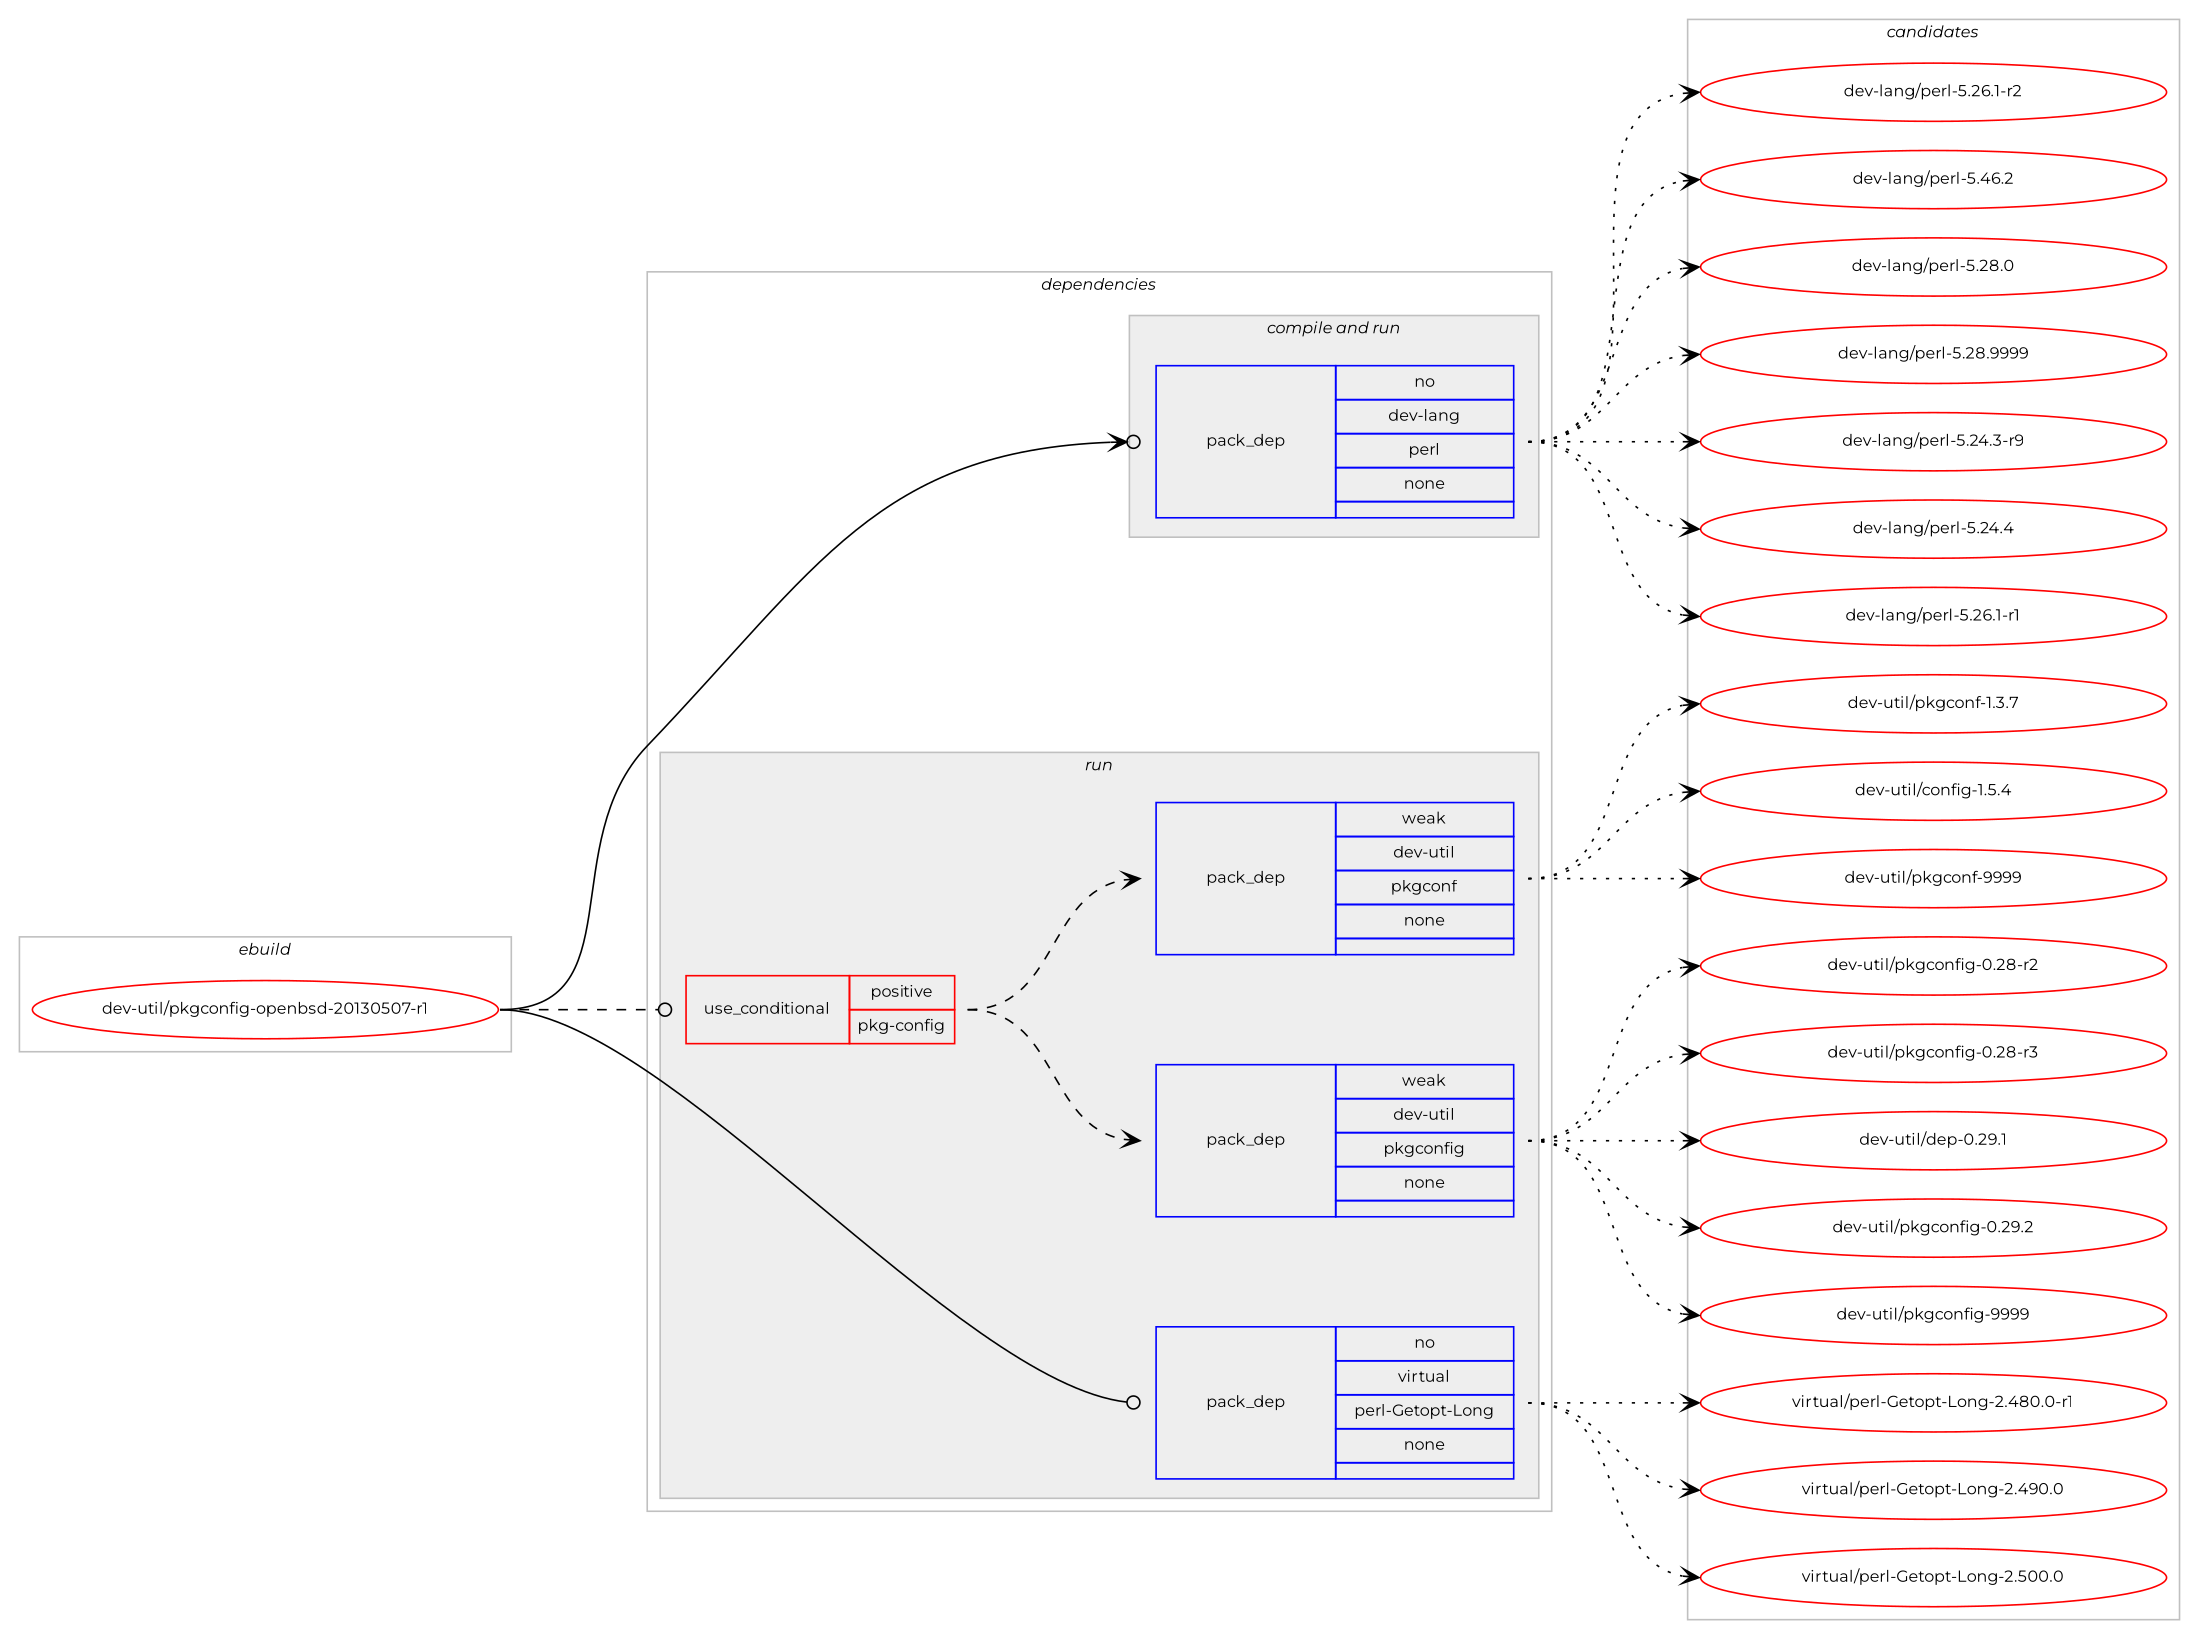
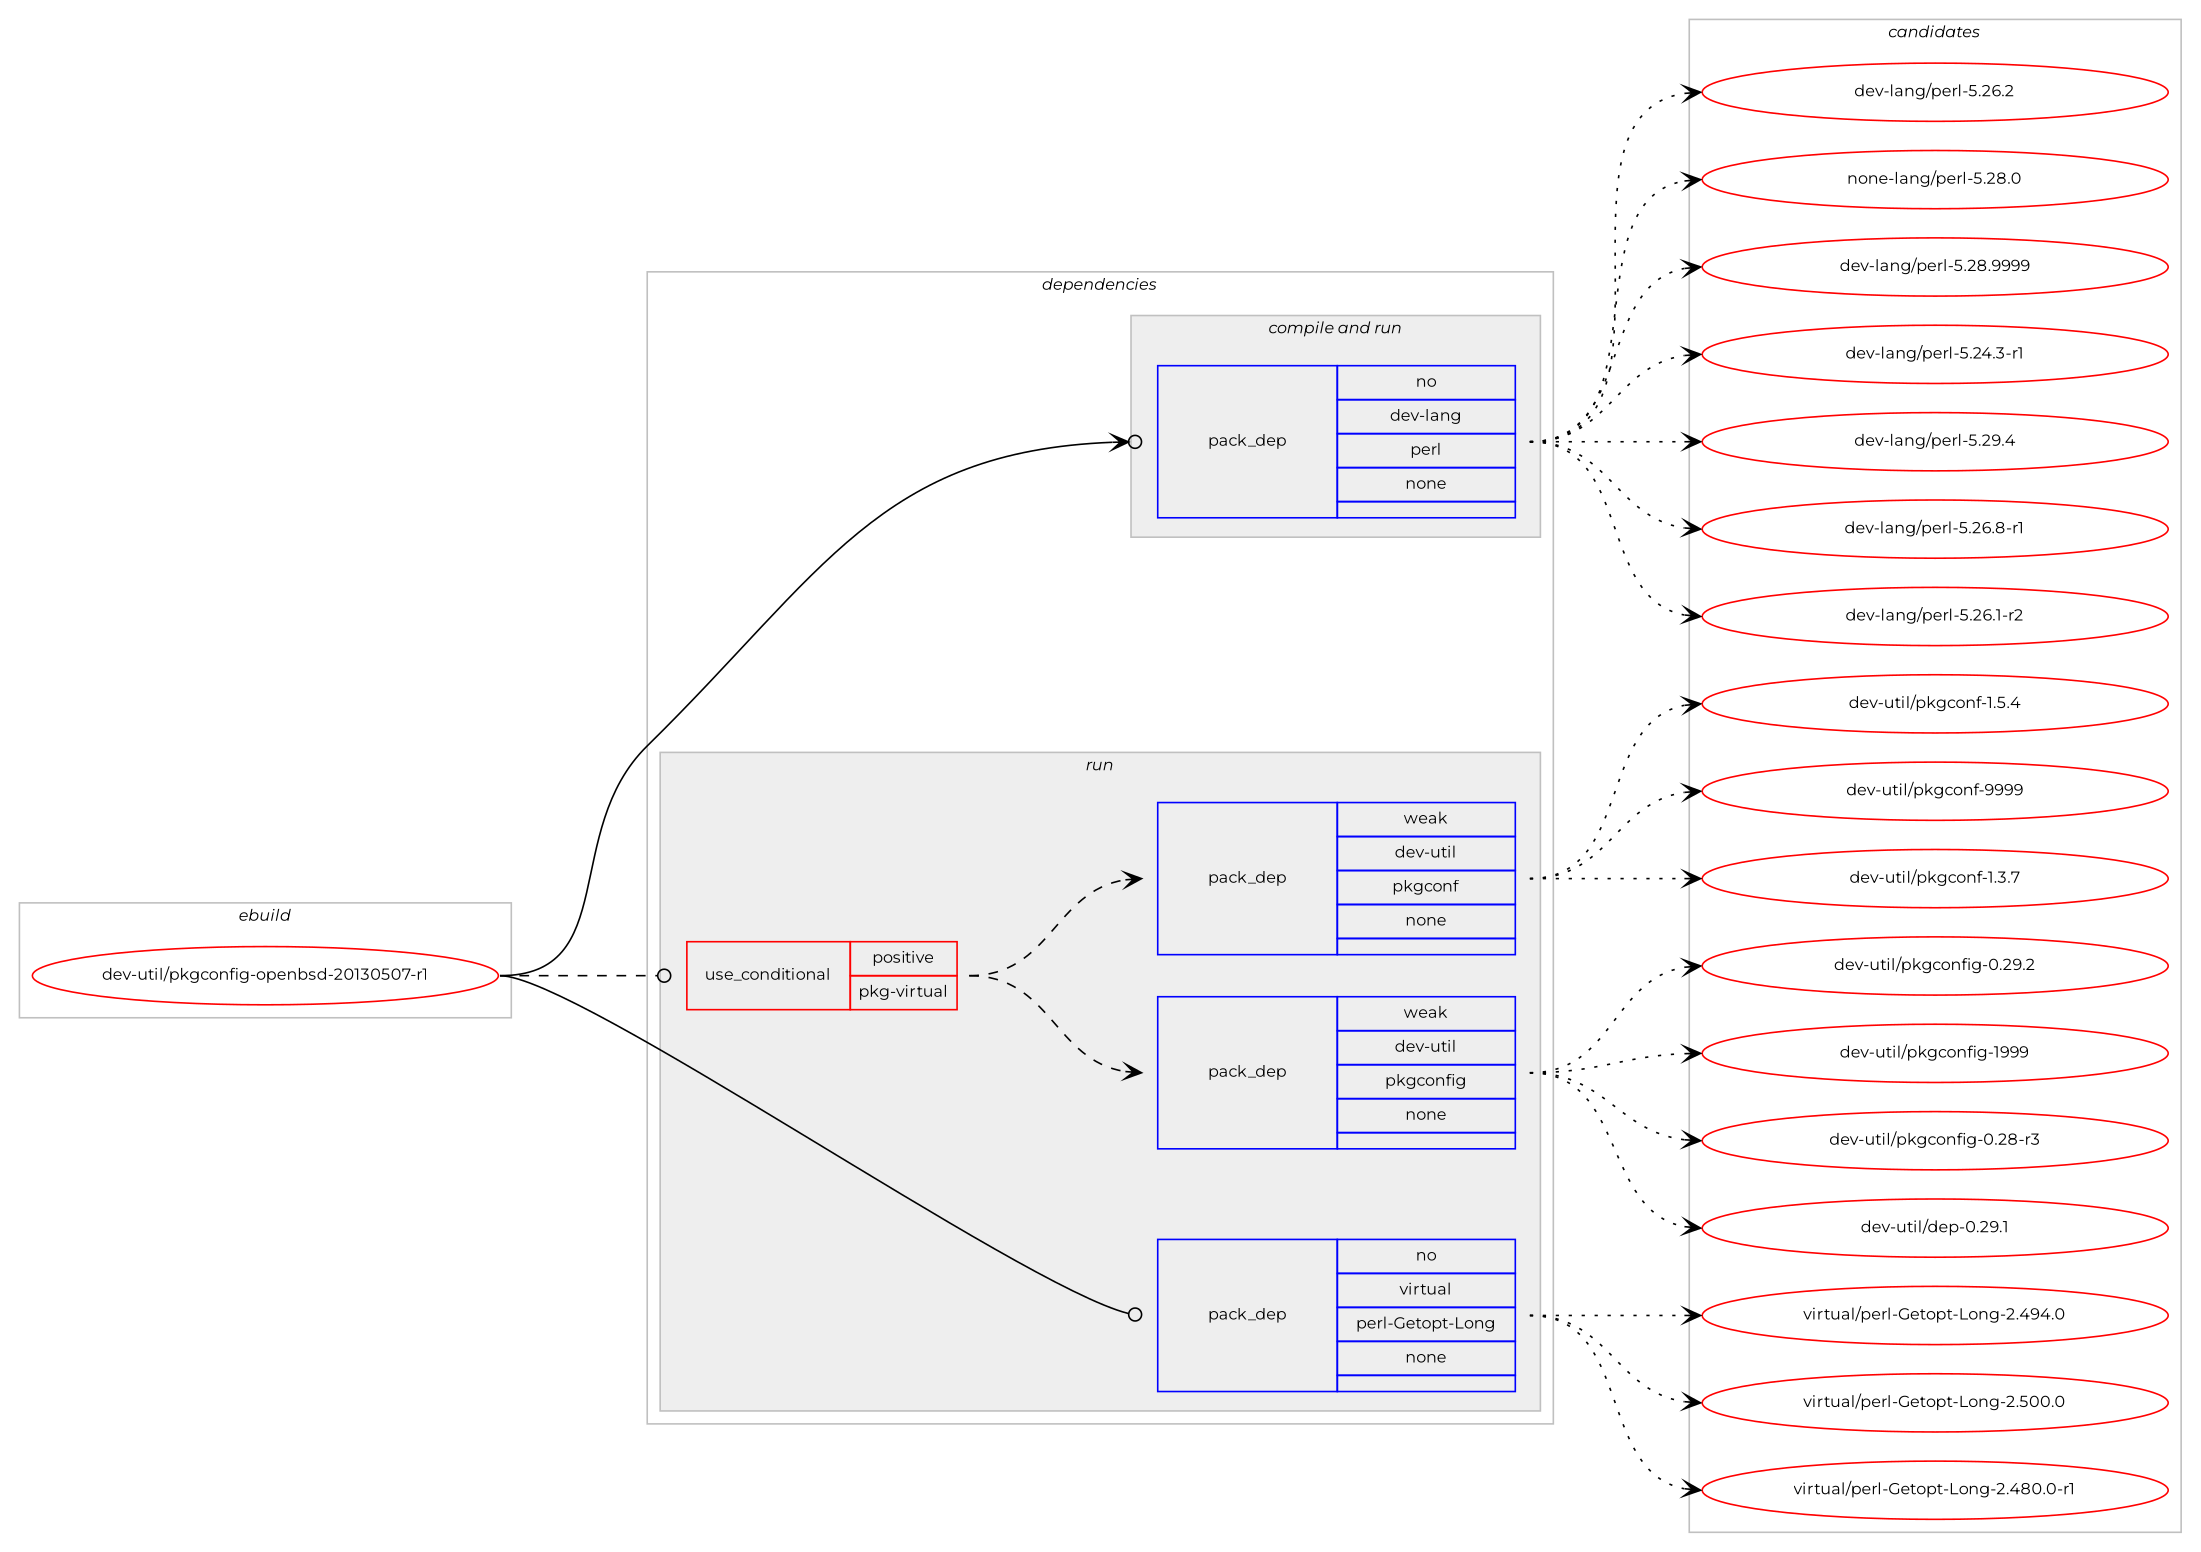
node "dev-lang/perl-5.46.2": label "dev-lang/perl-5.46.2" -> "dev-lang/perl-5.26.2"
node "dev-lang/perl-5.28.0": label "dev-lang/perl-5.28.0" -> "none-lang/perl-5.28.0"
node "dev-lang/perl-5.24.3-r9": label "dev-lang/perl-5.24.3-r9" -> "dev-lang/perl-5.24.3-r1"
node "dev-lang/perl-5.24.4": label "dev-lang/perl-5.24.4" -> "dev-lang/perl-5.29.4"
node "dev-lang/perl-5.26.1-r1": label "dev-lang/perl-5.26.1-r1" -> "dev-lang/perl-5.26.8-r1"
node "dev-util/config-1.5.4": label "dev-util/config-1.5.4" -> "dev-util/pkgconf-1.5.4"
node "dev-util/pkgconfig-0.28-r2": removed
node "use_conditional": text "pkg-config" -> "pkg-virtual"
node "dev-util/pkgconfig-9999": label "dev-util/pkgconfig-9999" -> "dev-util/pkgconfig-1999"
node "virtual/perl-Getopt-Long-2.490.0": label "virtual/perl-Getopt-Long-2.490.0" -> "virtual/perl-Getopt-Long-2.494.0"
